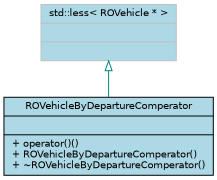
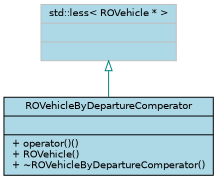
node "ROVehicleByDepartureComperator": text "+ ROVehicleByDepartureComperator()" -> "+ ROVehicle()"
